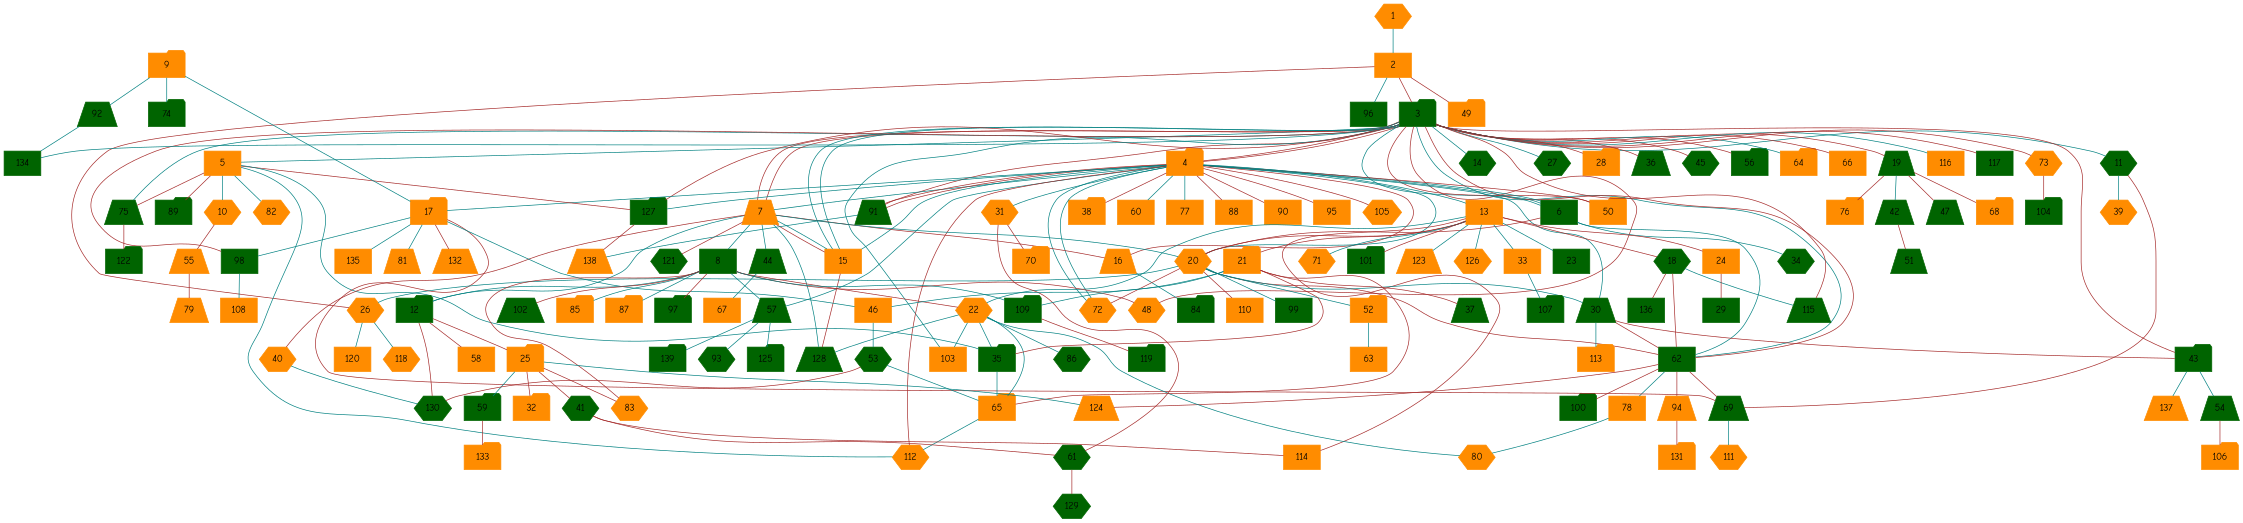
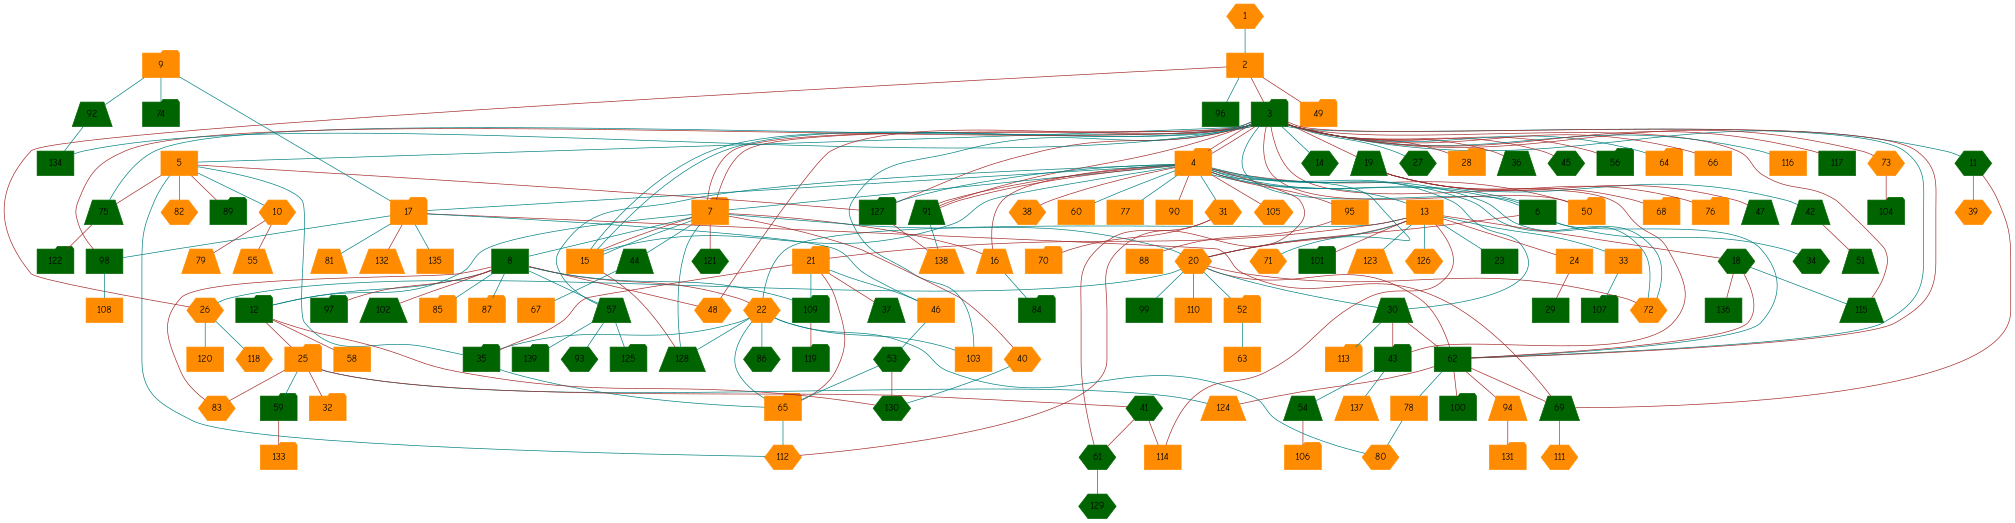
edge "4" -- "88": now "95" -- "88"
node "7": shape trapezium -> folder
node "38": shape folder -> hexagon
edge "55" -- "79": now "10" -- "79"
